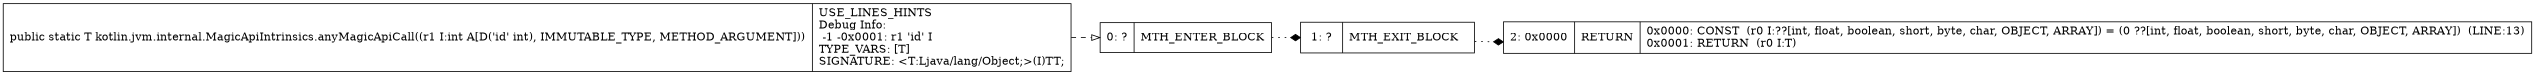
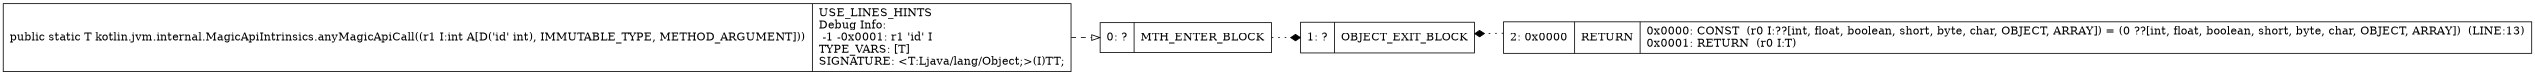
node "1: ?": text "MTH_EXIT_BLOCK" -> "OBJECT_EXIT_BLOCK"
edge "1: ?" -> "2: 0x0000": reversed
